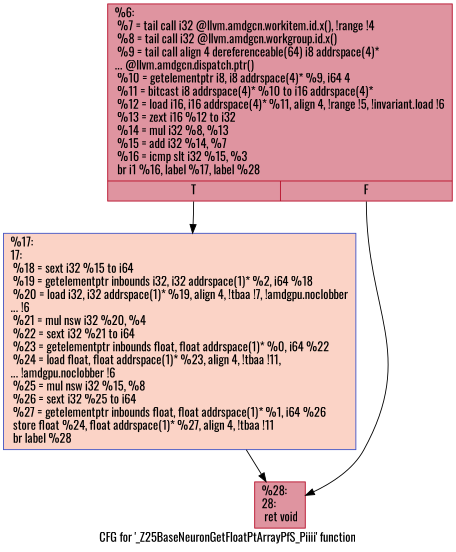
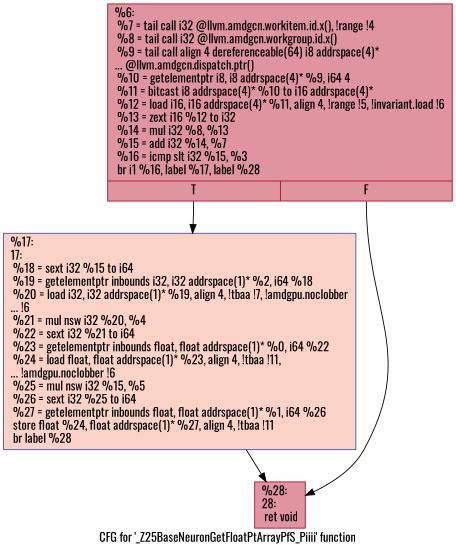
node "%17:": text "%25 = mul nsw i32 %15, %8" -> "%25 = mul nsw i32 %15, %5"
